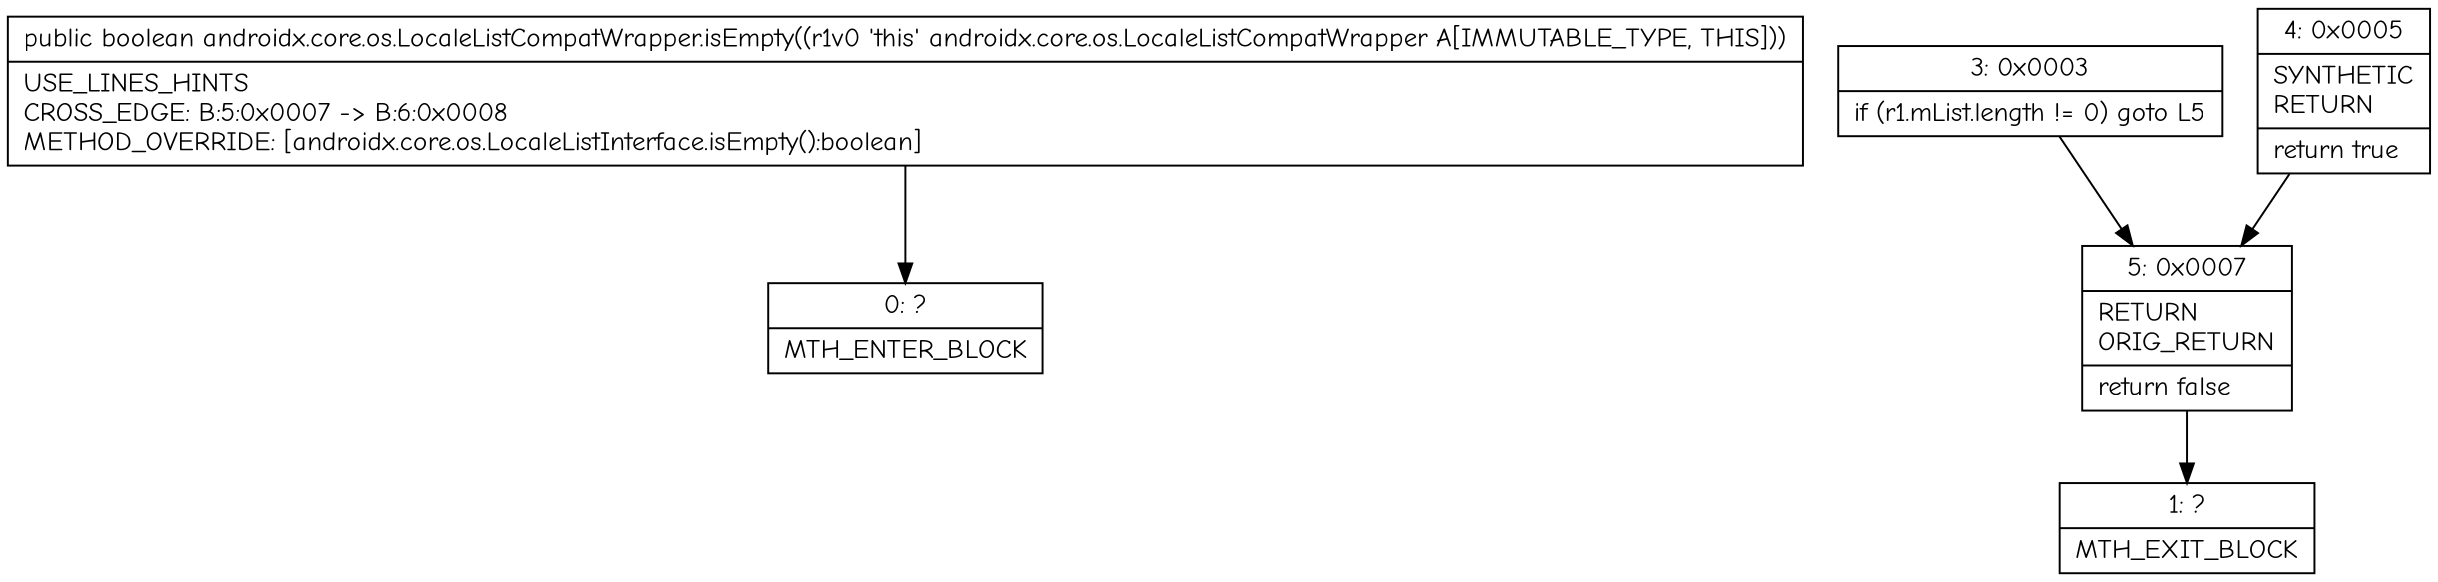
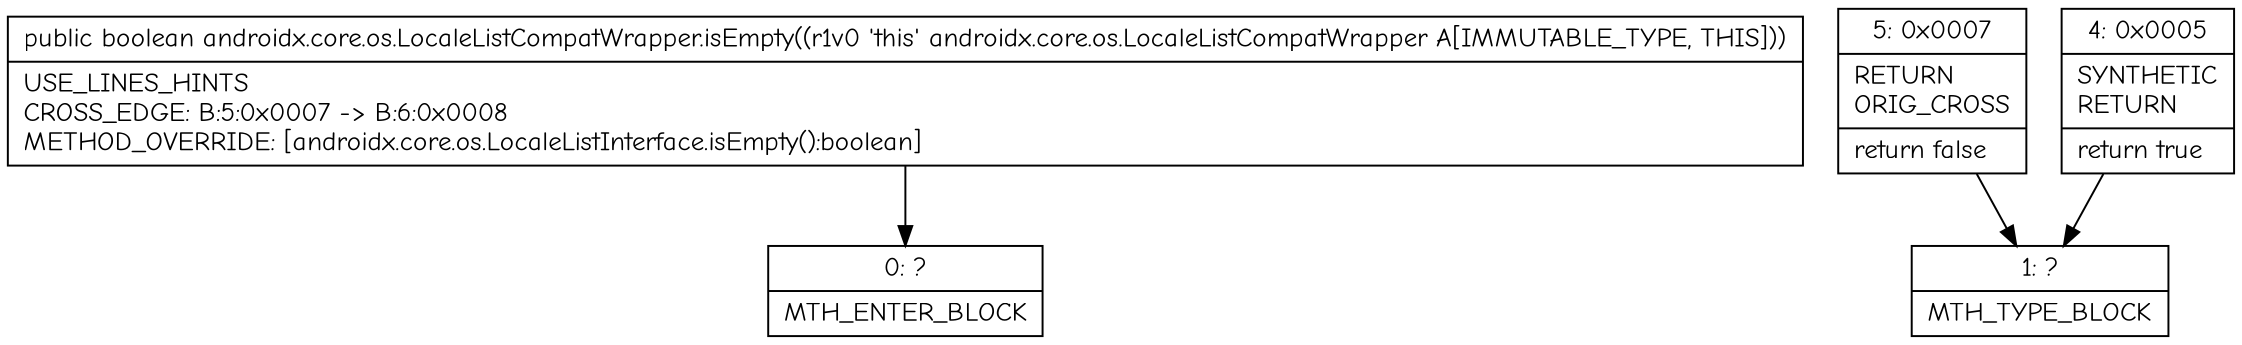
node "3: 0x0003": removed
edge "4: 0x0005" -> "5: 0x0007": now "4: 0x0005" -> "1: ?"
node "5: 0x0007": text "ORIG_RETURN" -> "ORIG_CROSS"
node "1: ?": text "MTH_EXIT_BLOCK" -> "MTH_TYPE_BLOCK"
